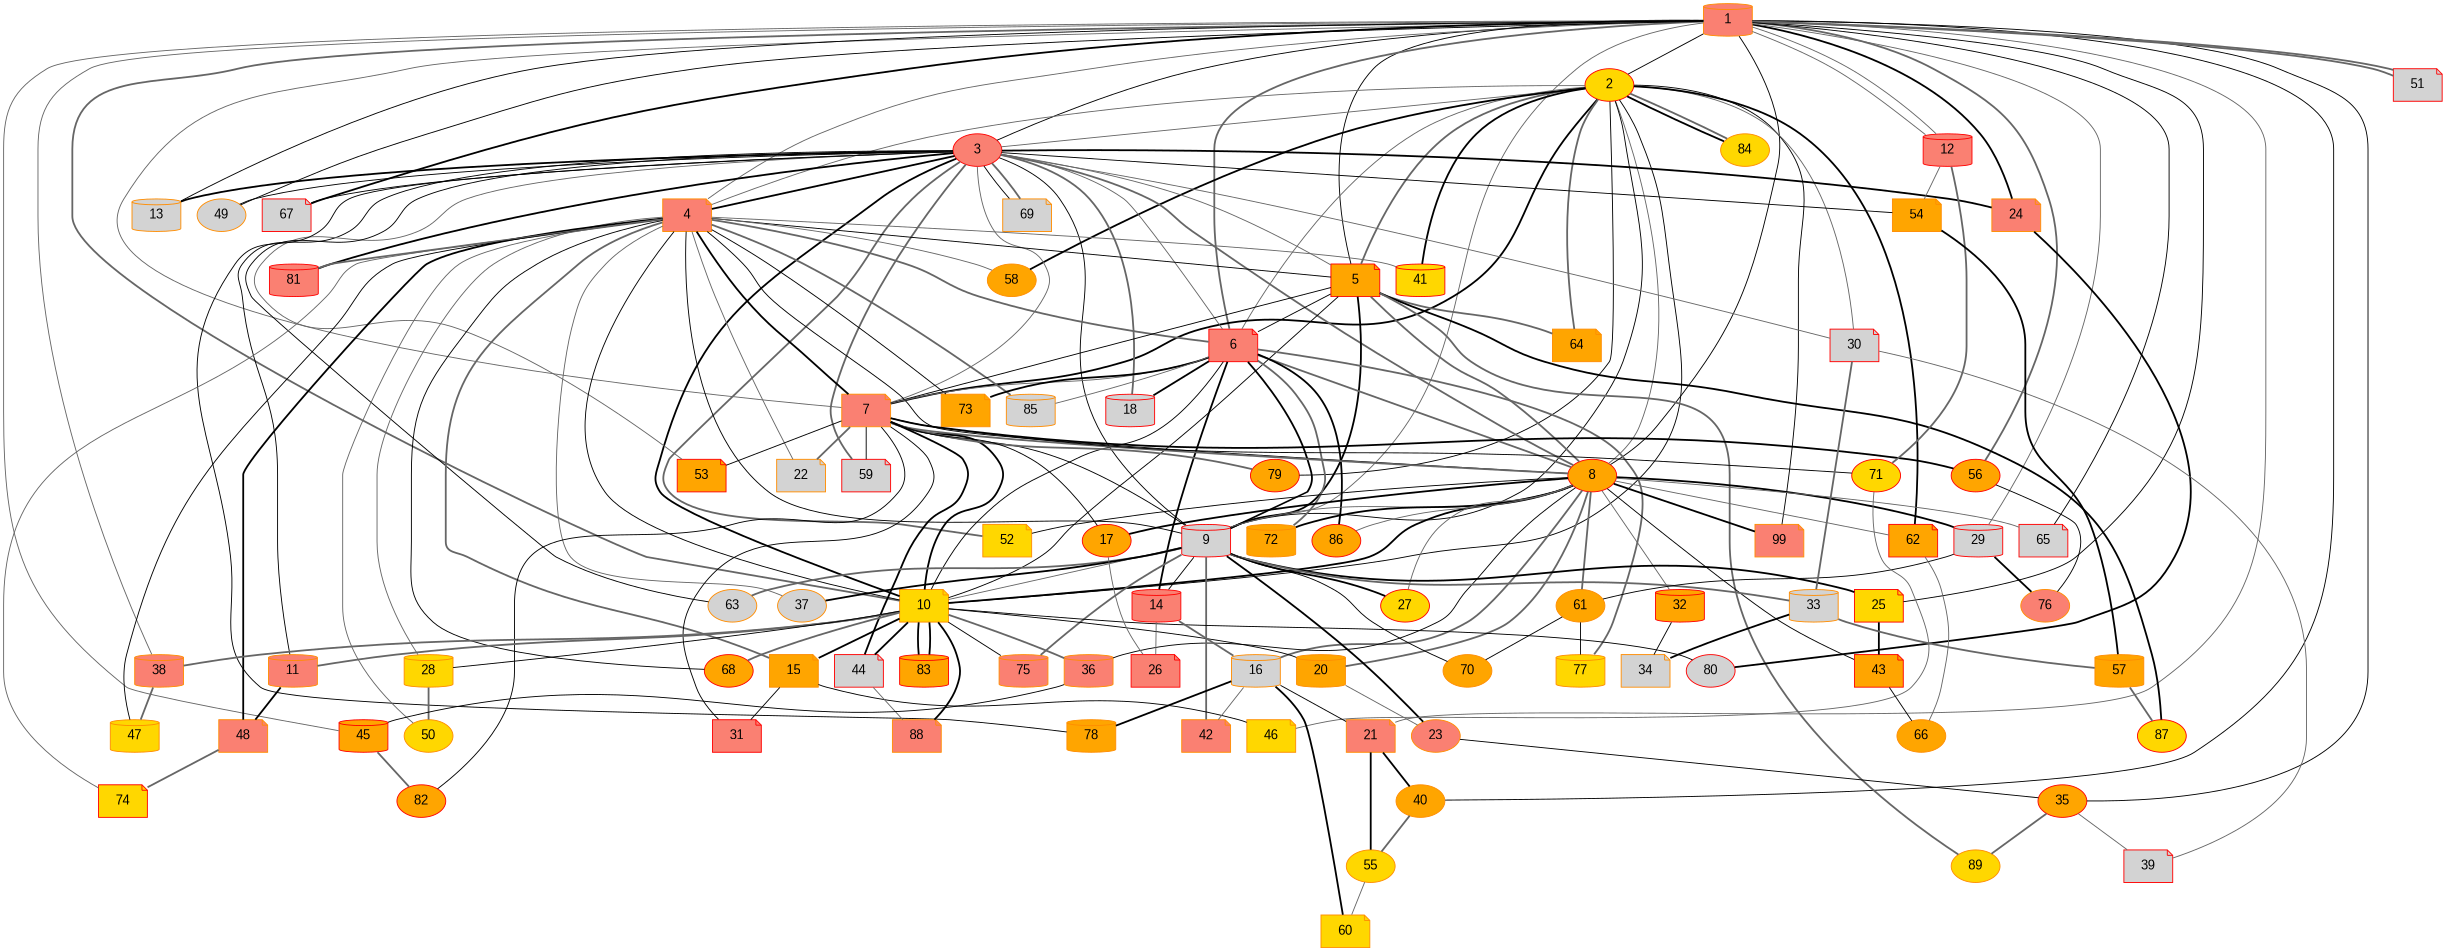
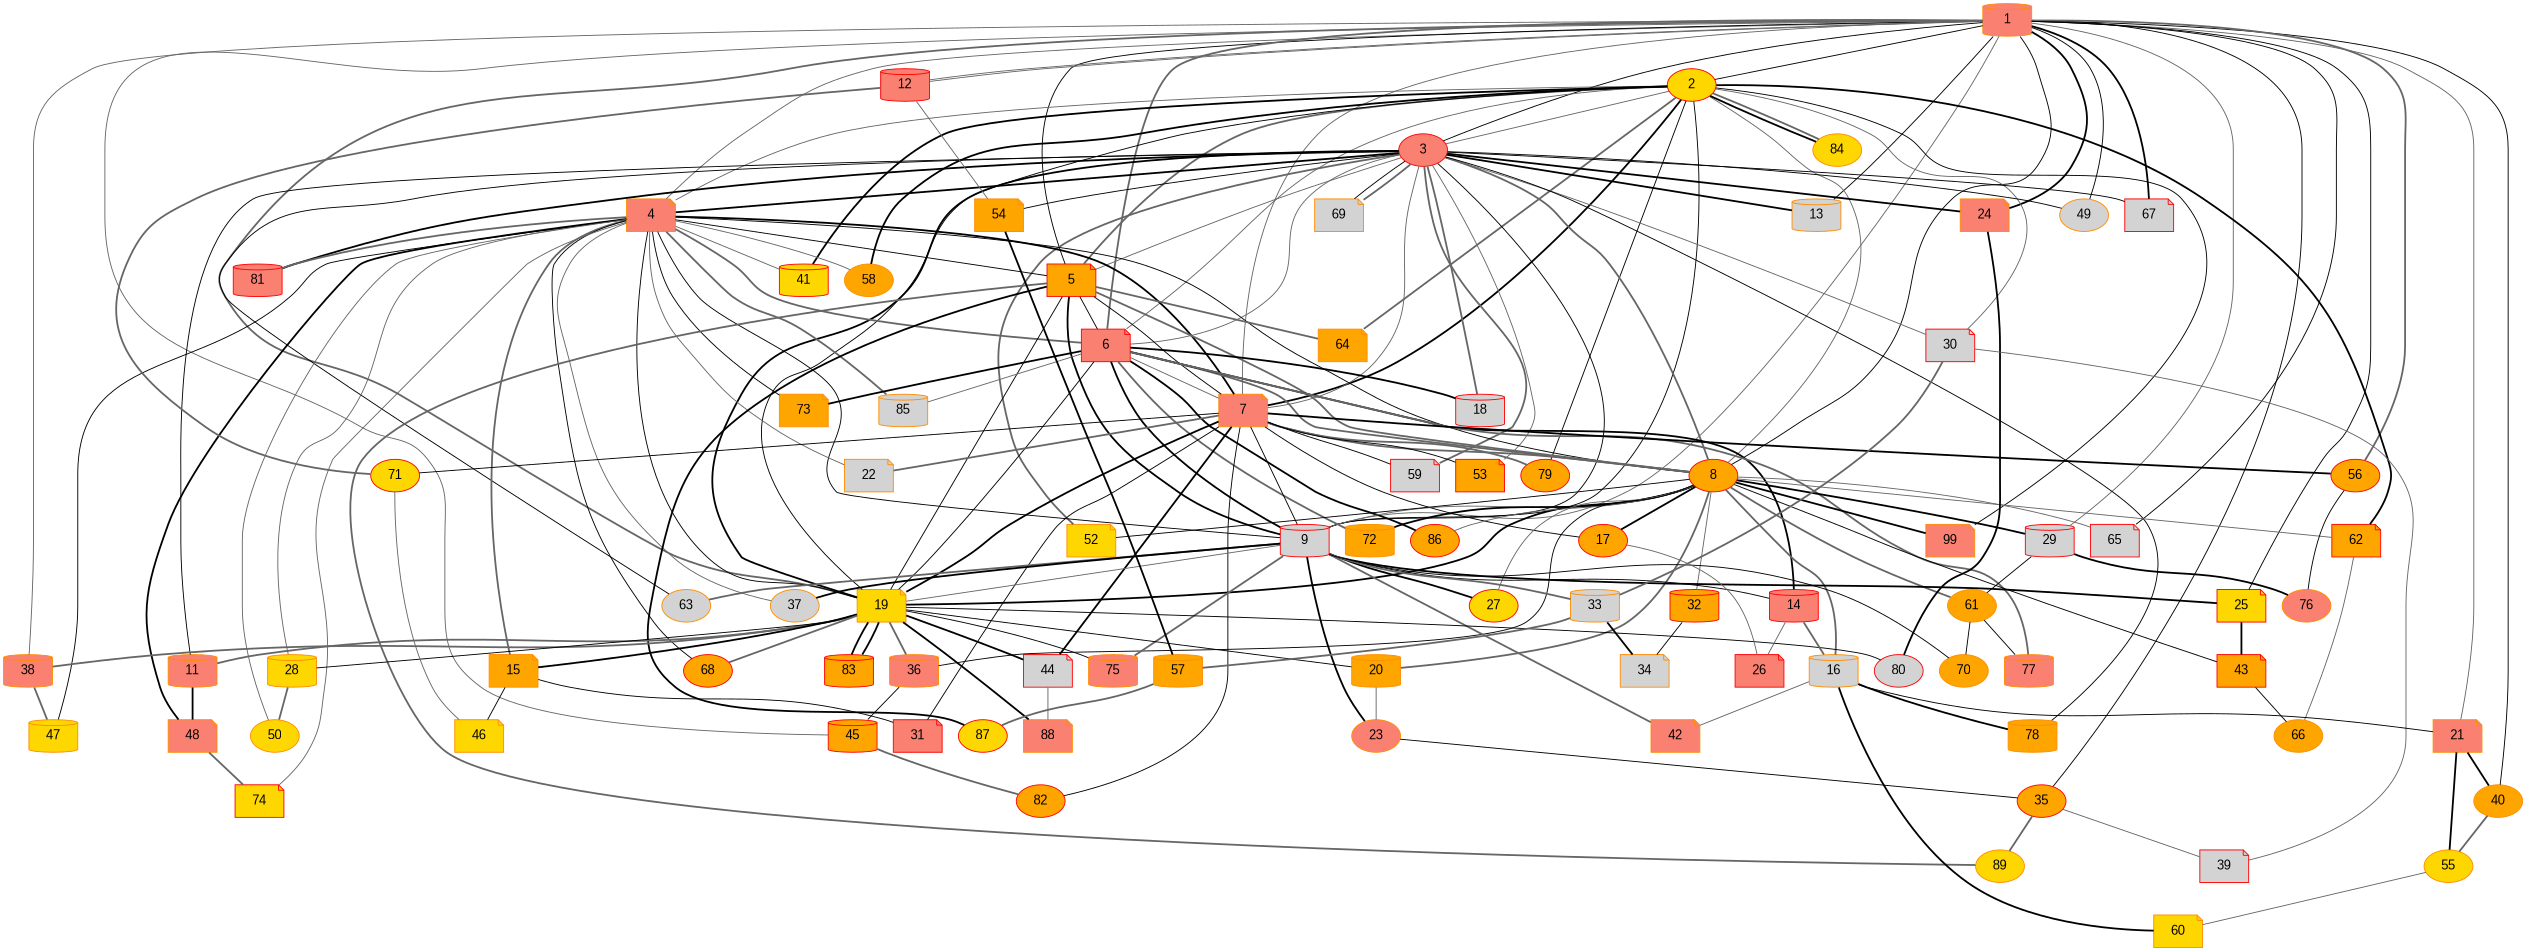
node "51": removed
node "10": label "10" -> "19"
node "77": fillcolor gold -> salmon
